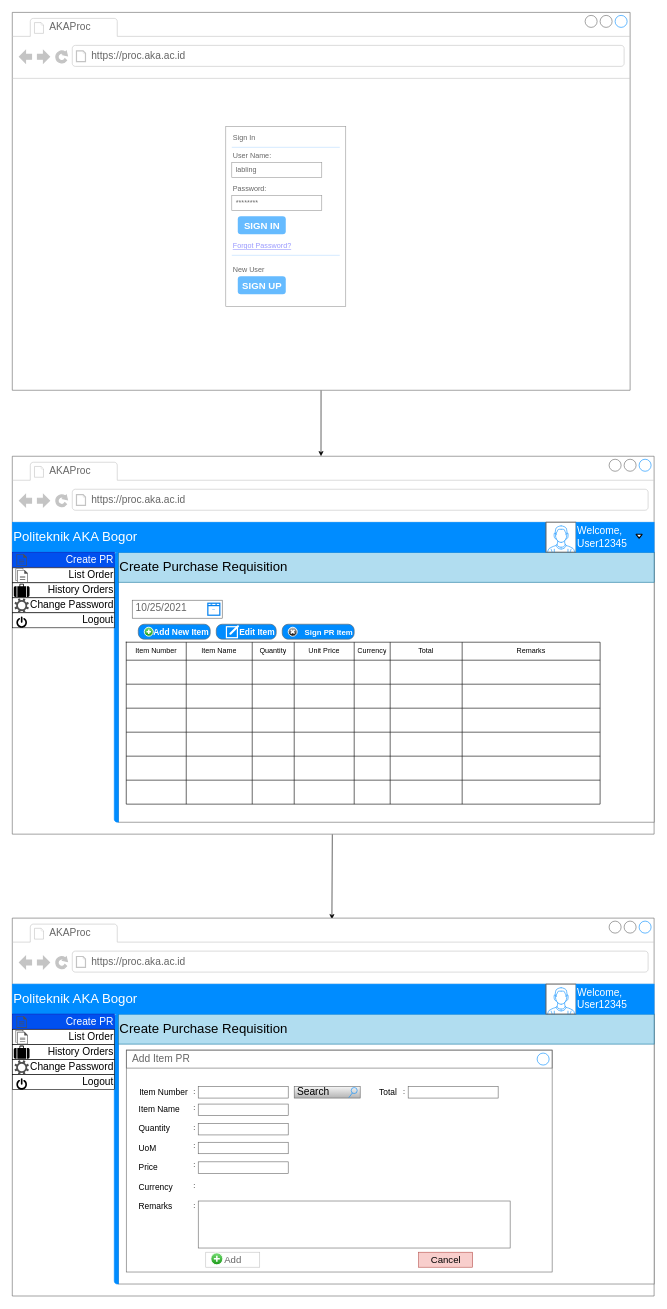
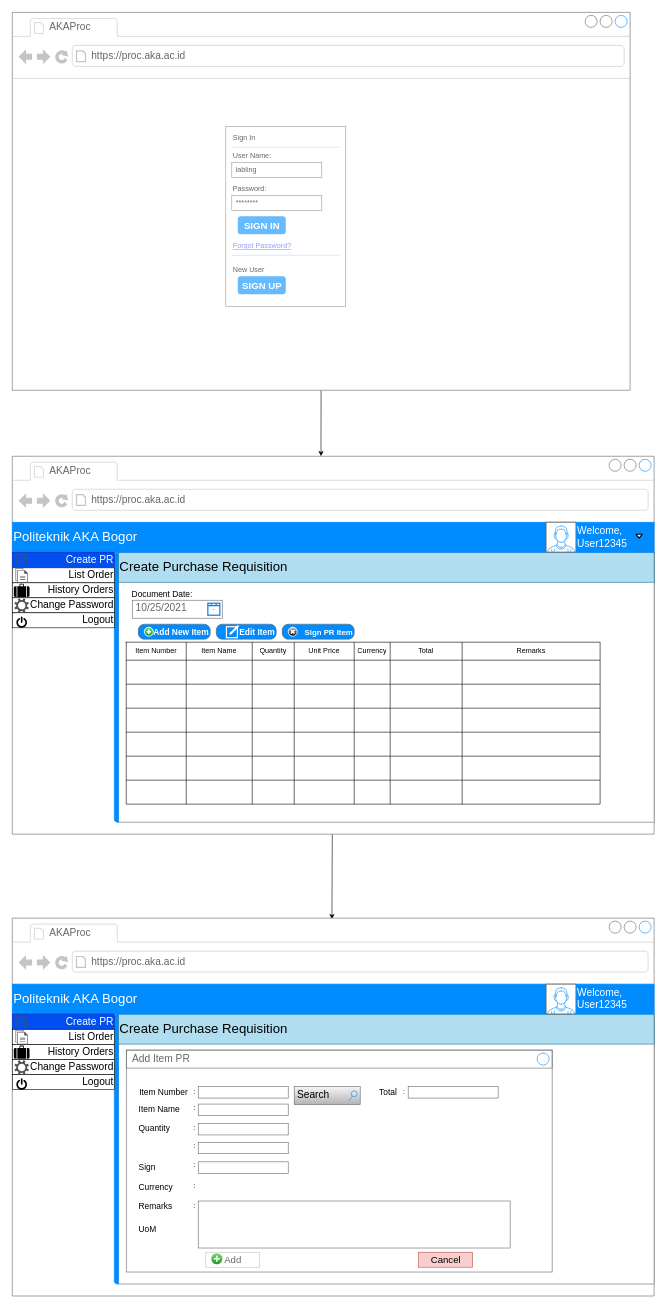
node "Document Date:": added
node "Search": size 66x11 -> 66x18
node "UoM": moved (165, 1148) -> (165, 1229)
node "Price": label "Price" -> "Sign"
